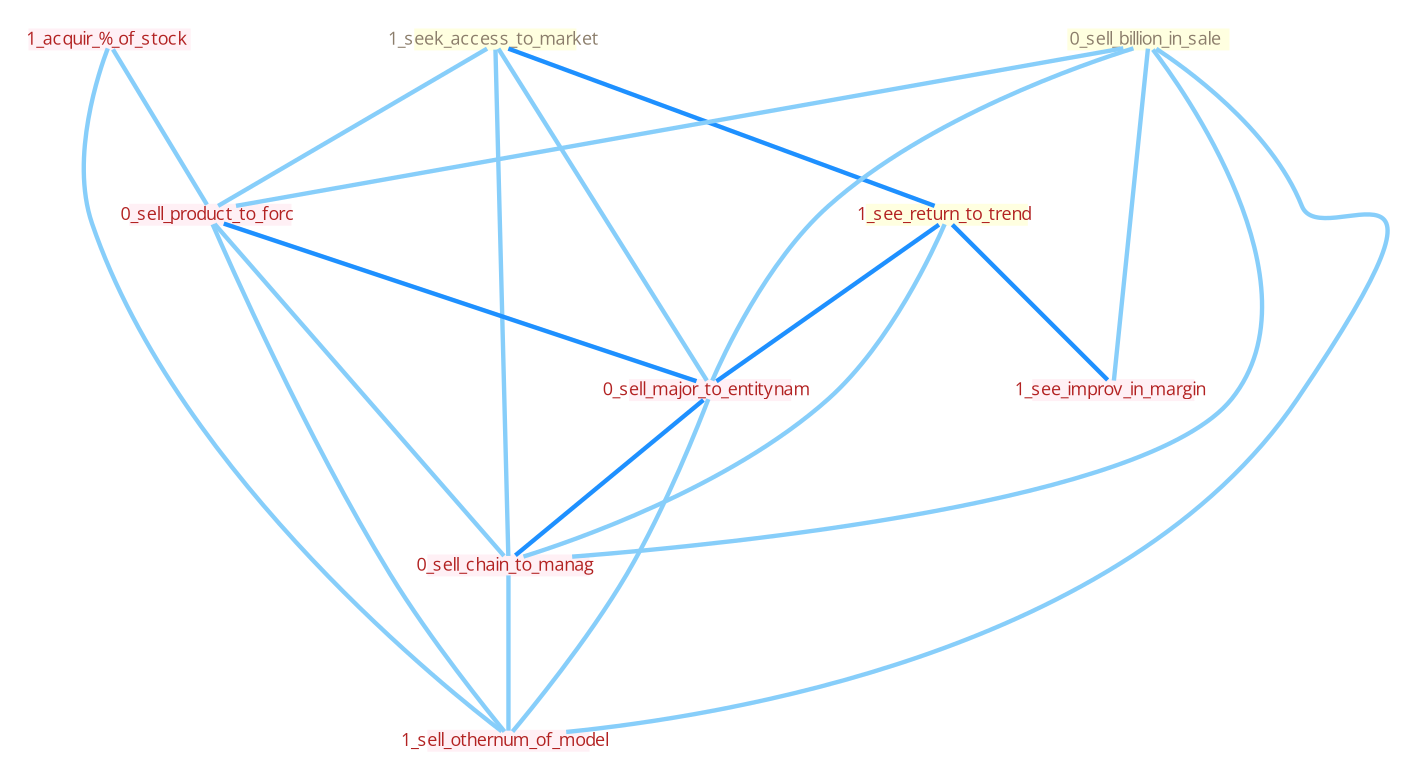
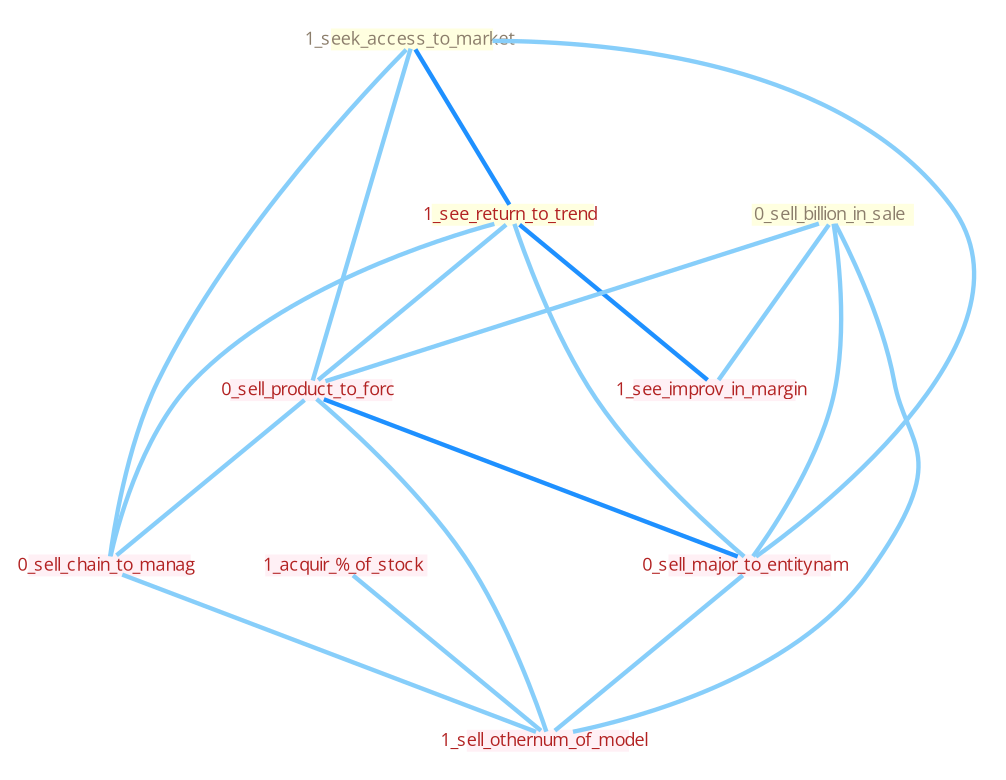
edge "1_acquir_%_of_stock" -- "0_sell_product_to_forc": now "1_see_return_to_trend" -- "0_sell_product_to_forc"
edge "1_see_return_to_trend" -- "0_sell_major_to_entitynam": color #1e90ff -> #87cefa
edge "0_sell_billion_in_sale" -- "0_sell_chain_to_manag": removed
edge "0_sell_major_to_entitynam" -- "0_sell_chain_to_manag": removed
